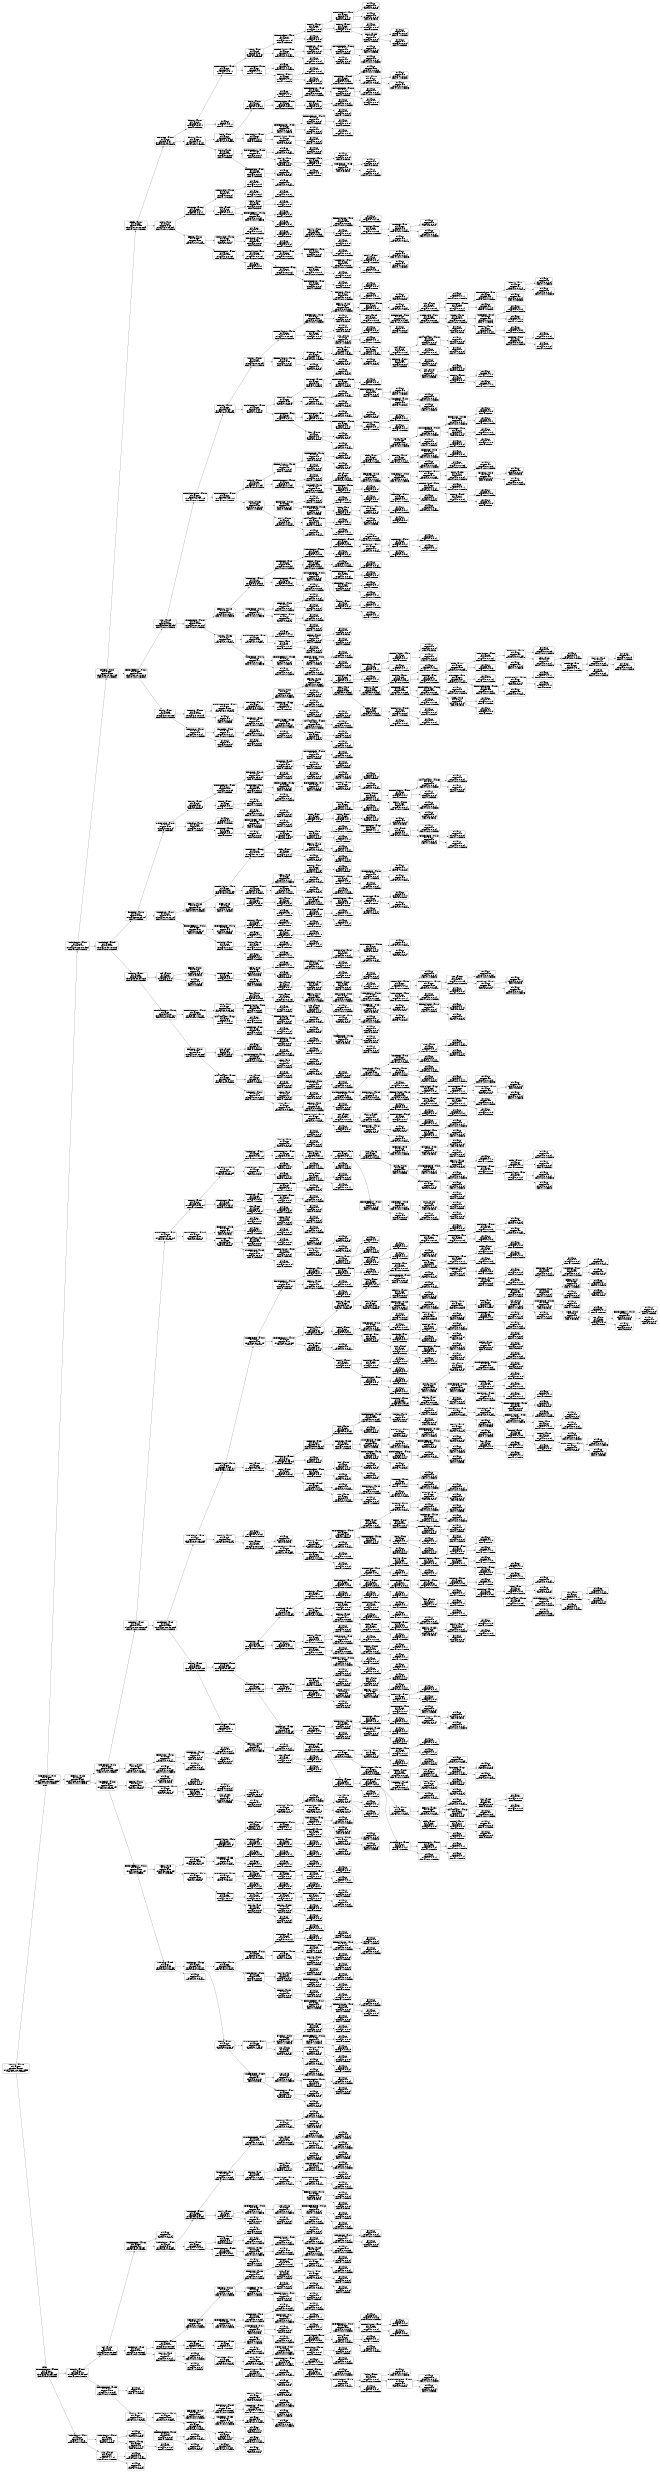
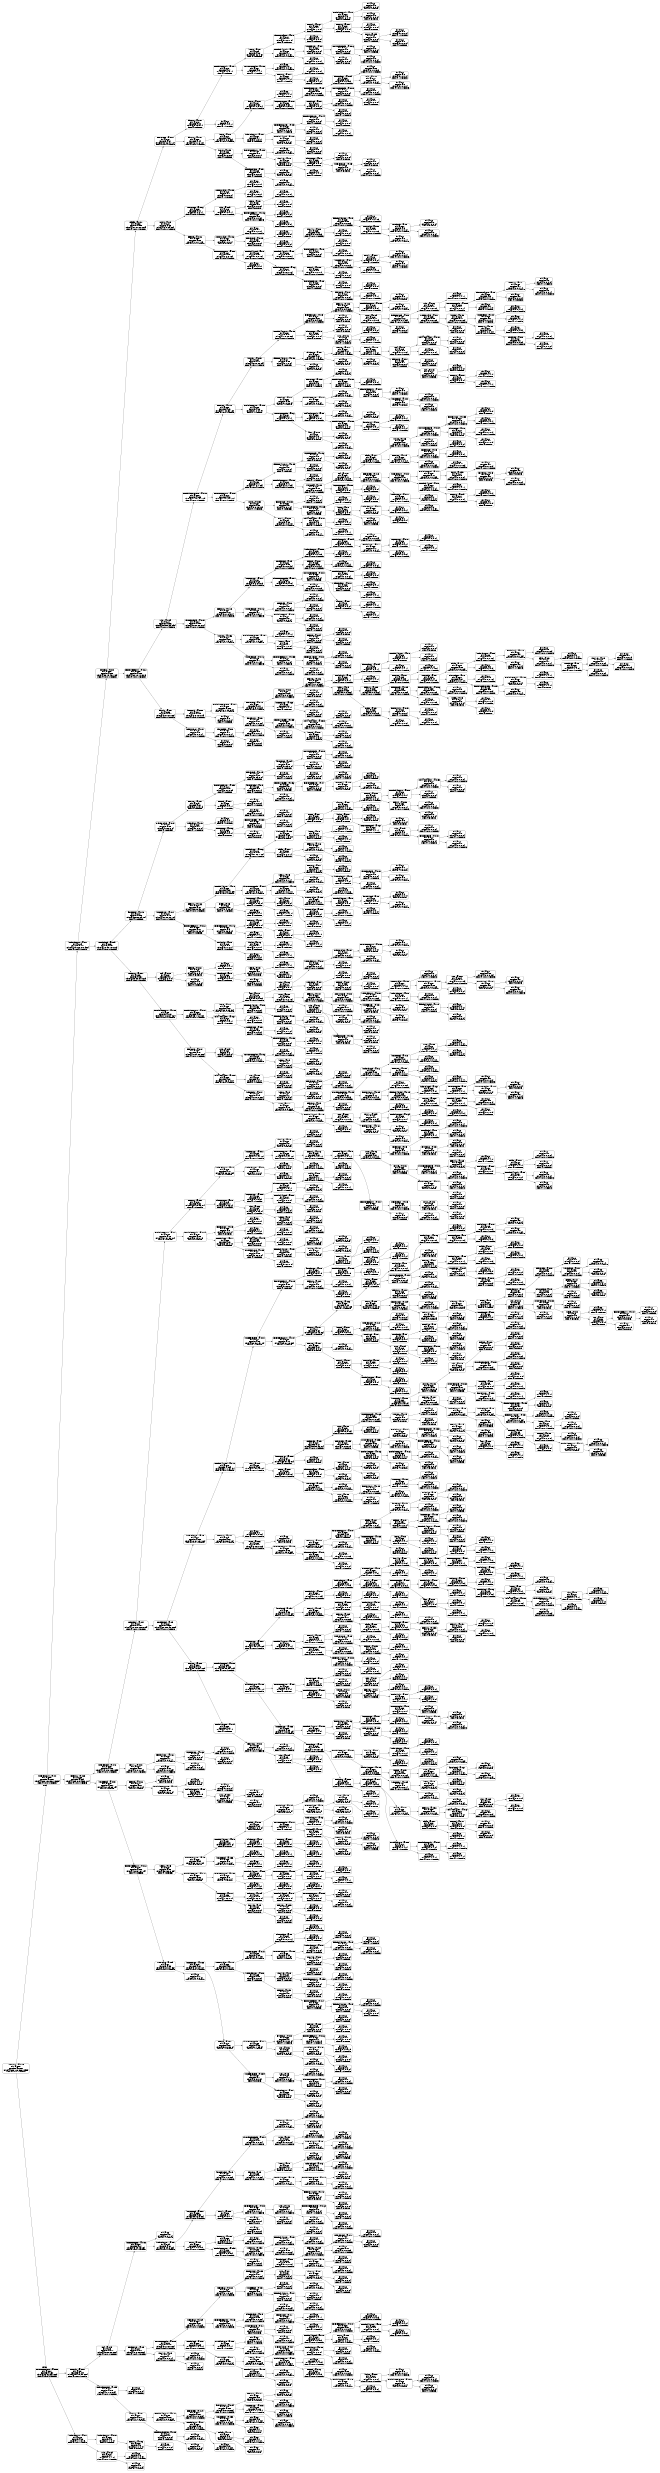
node "gini = 0.0 samples = 5 value = [0, 9, 0, 0] class = moderate": added
node "gini = 0.0 samples = 3 value = [5, 0, 0, 0] class = extreme": added
node "gini = 0.0 samples = 1 value = [0, 5, 0, 0] class = moderate": removed
node "gini = 0.0 samples = 1 value = [0, 4, 0, 0] class = lugar": label "gini = 0.0 samples = 1 value = [0, 4, 0, 0] class = lugar" -> "gini = 0.0 samples = 1 value = [0, 4, 0, 0] class = moderate"
node "gini = 0.0 samples = 2 value = [5, 0, 0, 0] class = extreme": added
node "gini = 0.0 samples = 3 value = [0, 7, 0, 0] class = moderate": removed
